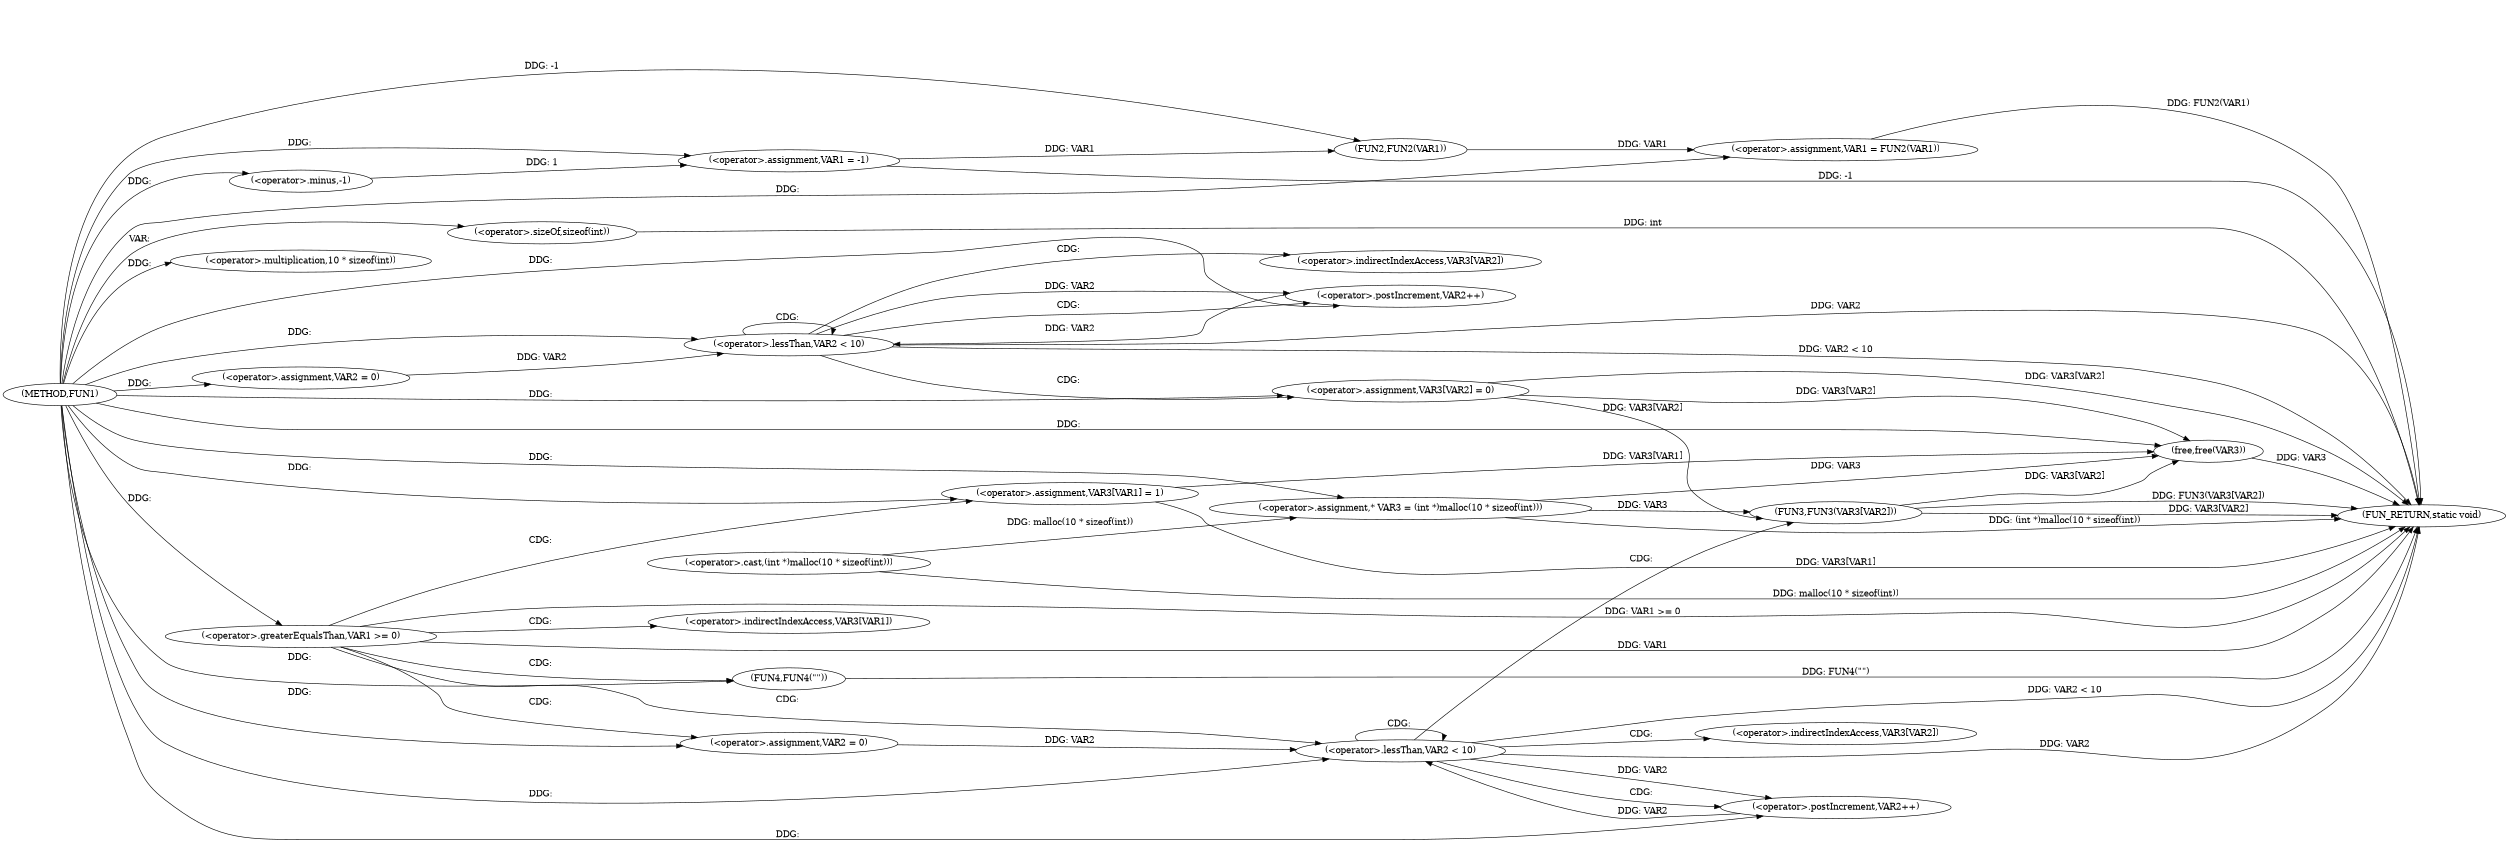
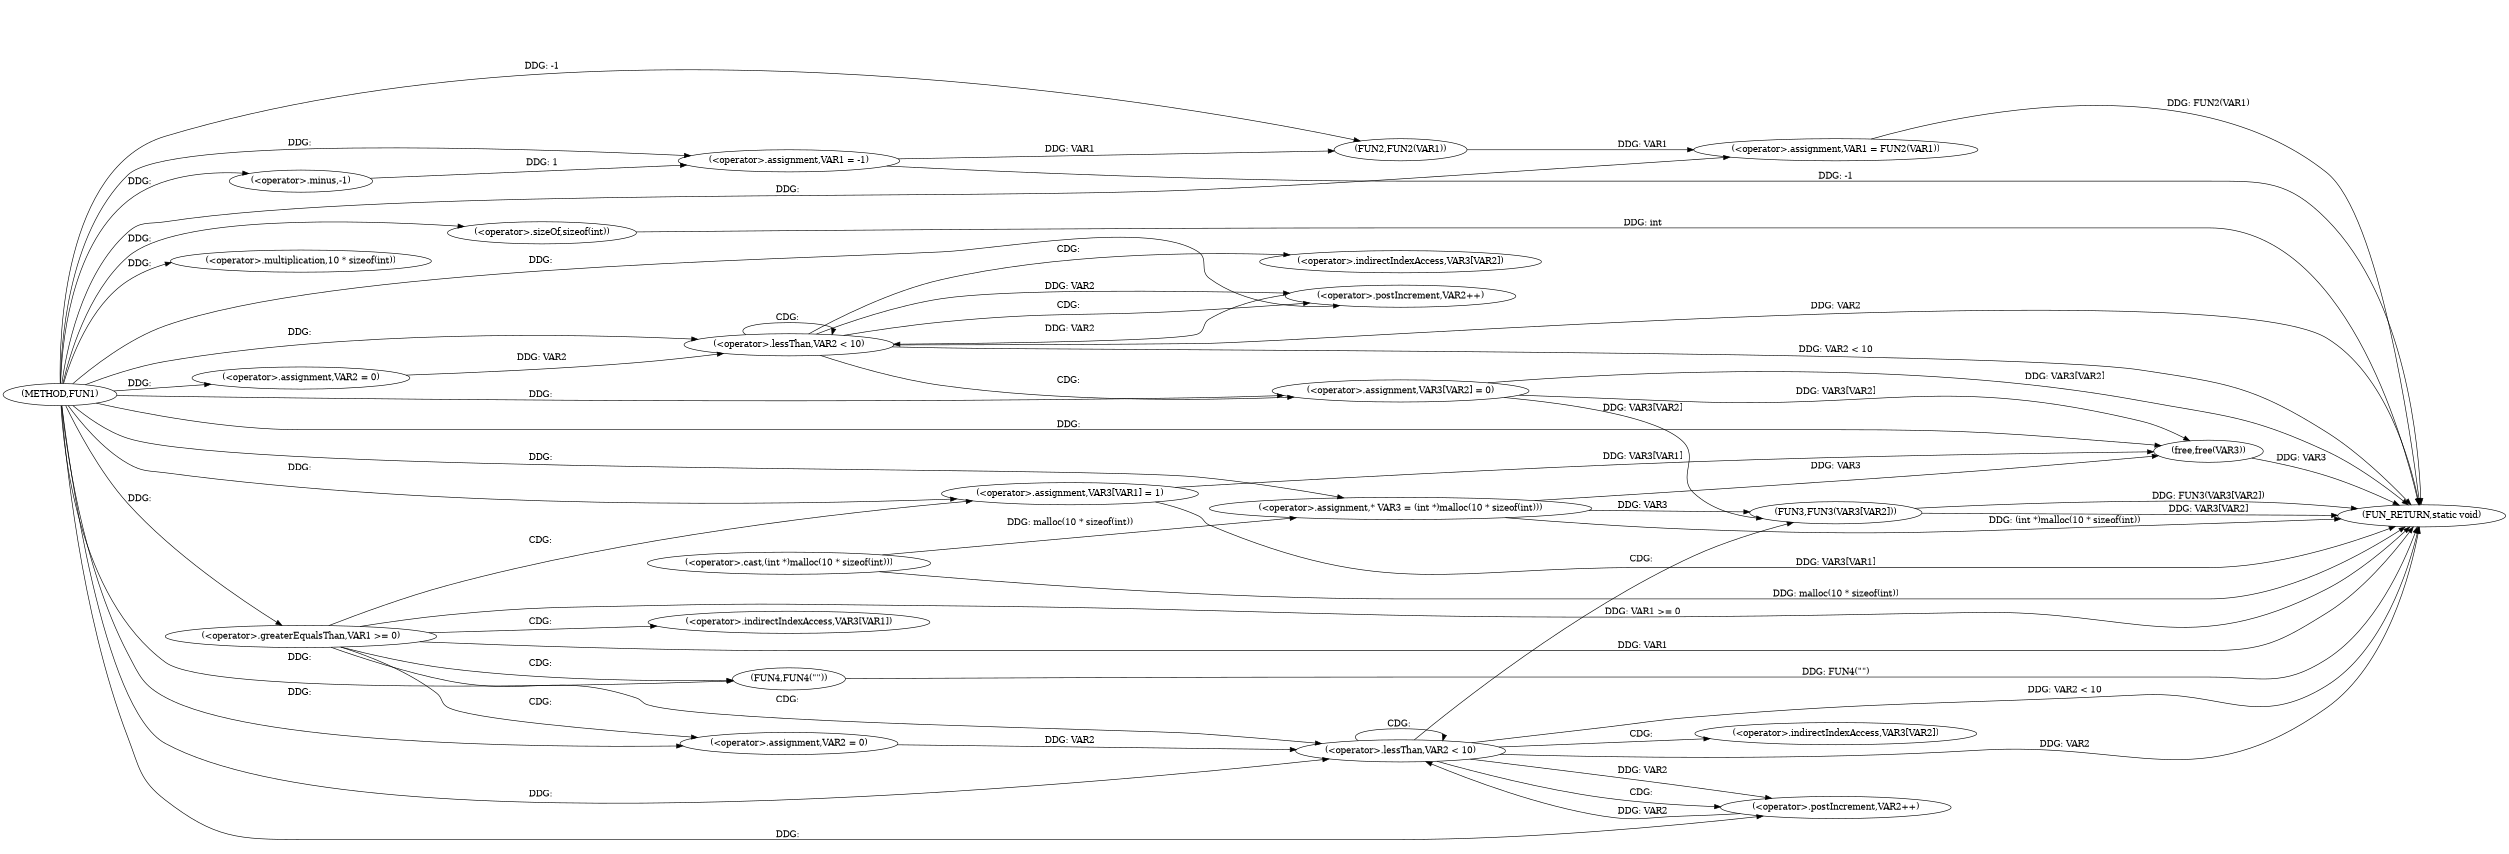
edge "(METHOD,FUN1)" -> "(<operator>.sizeOf,sizeof(int))": label "VAR: " -> "DDG: "
edge "(FUN3,FUN3(VAR3[VAR2]))" -> "(free,free(VAR3))": removed, label "DDG: VAR3[VAR2]"
